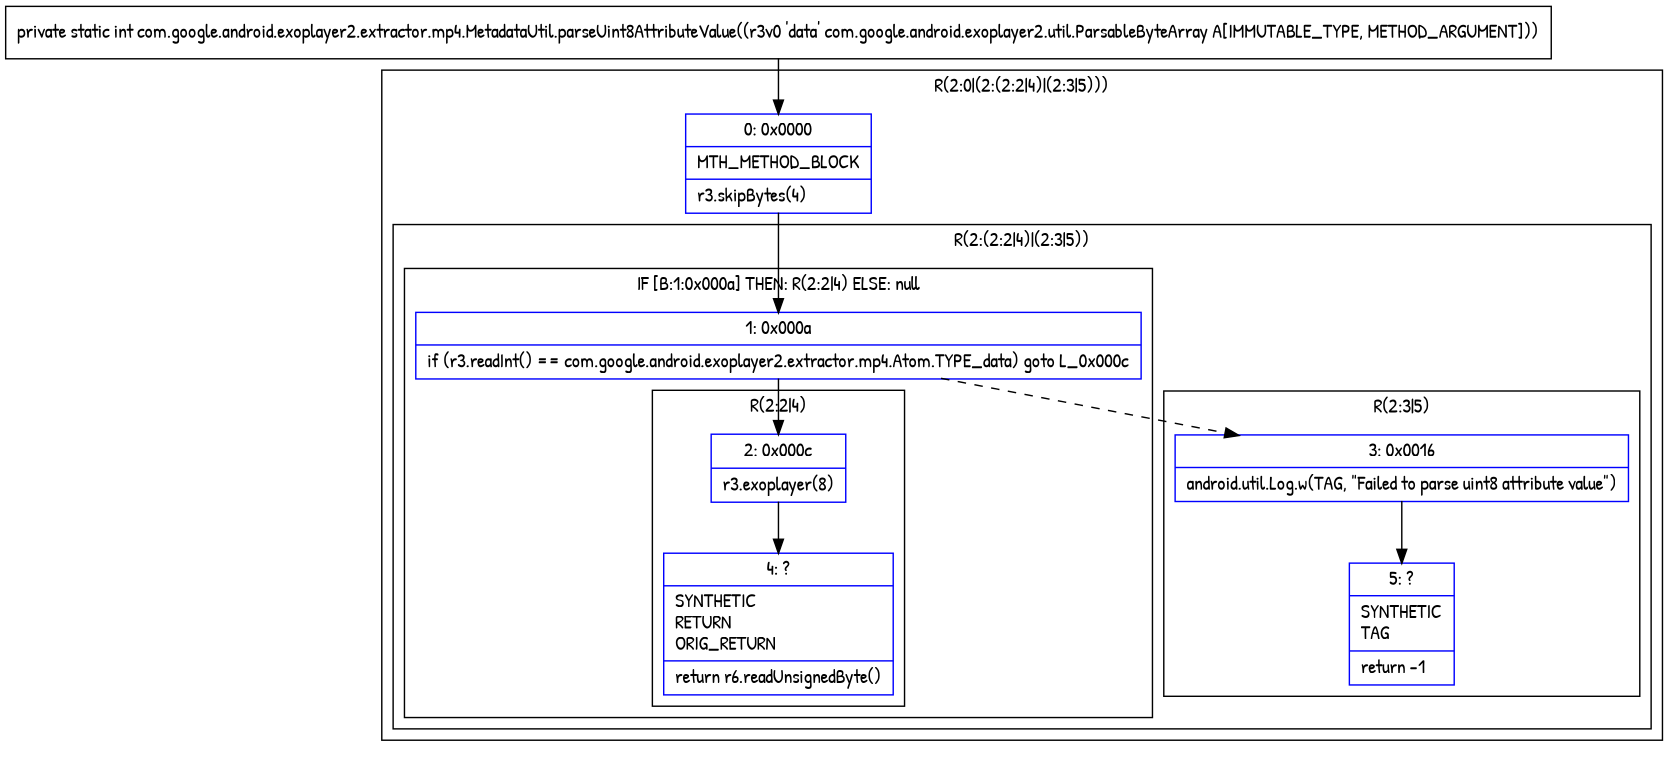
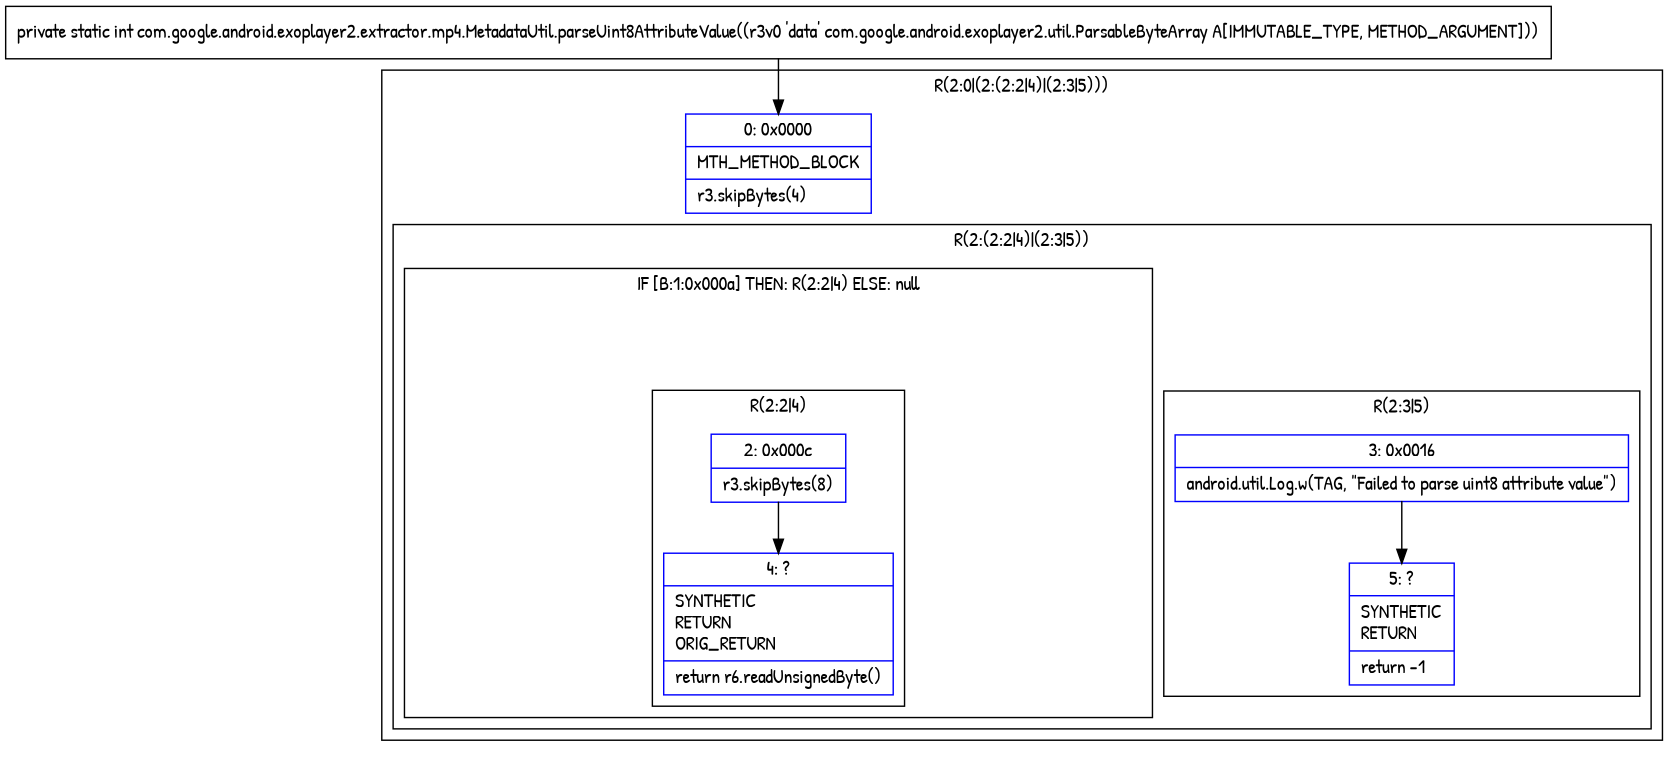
node "1: 0x000a": removed
node "2: 0x000c": text "r3.exoplayer(8)" -> "r3.skipBytes(8)"
node "5: ?": text "TAG" -> "RETURN"
